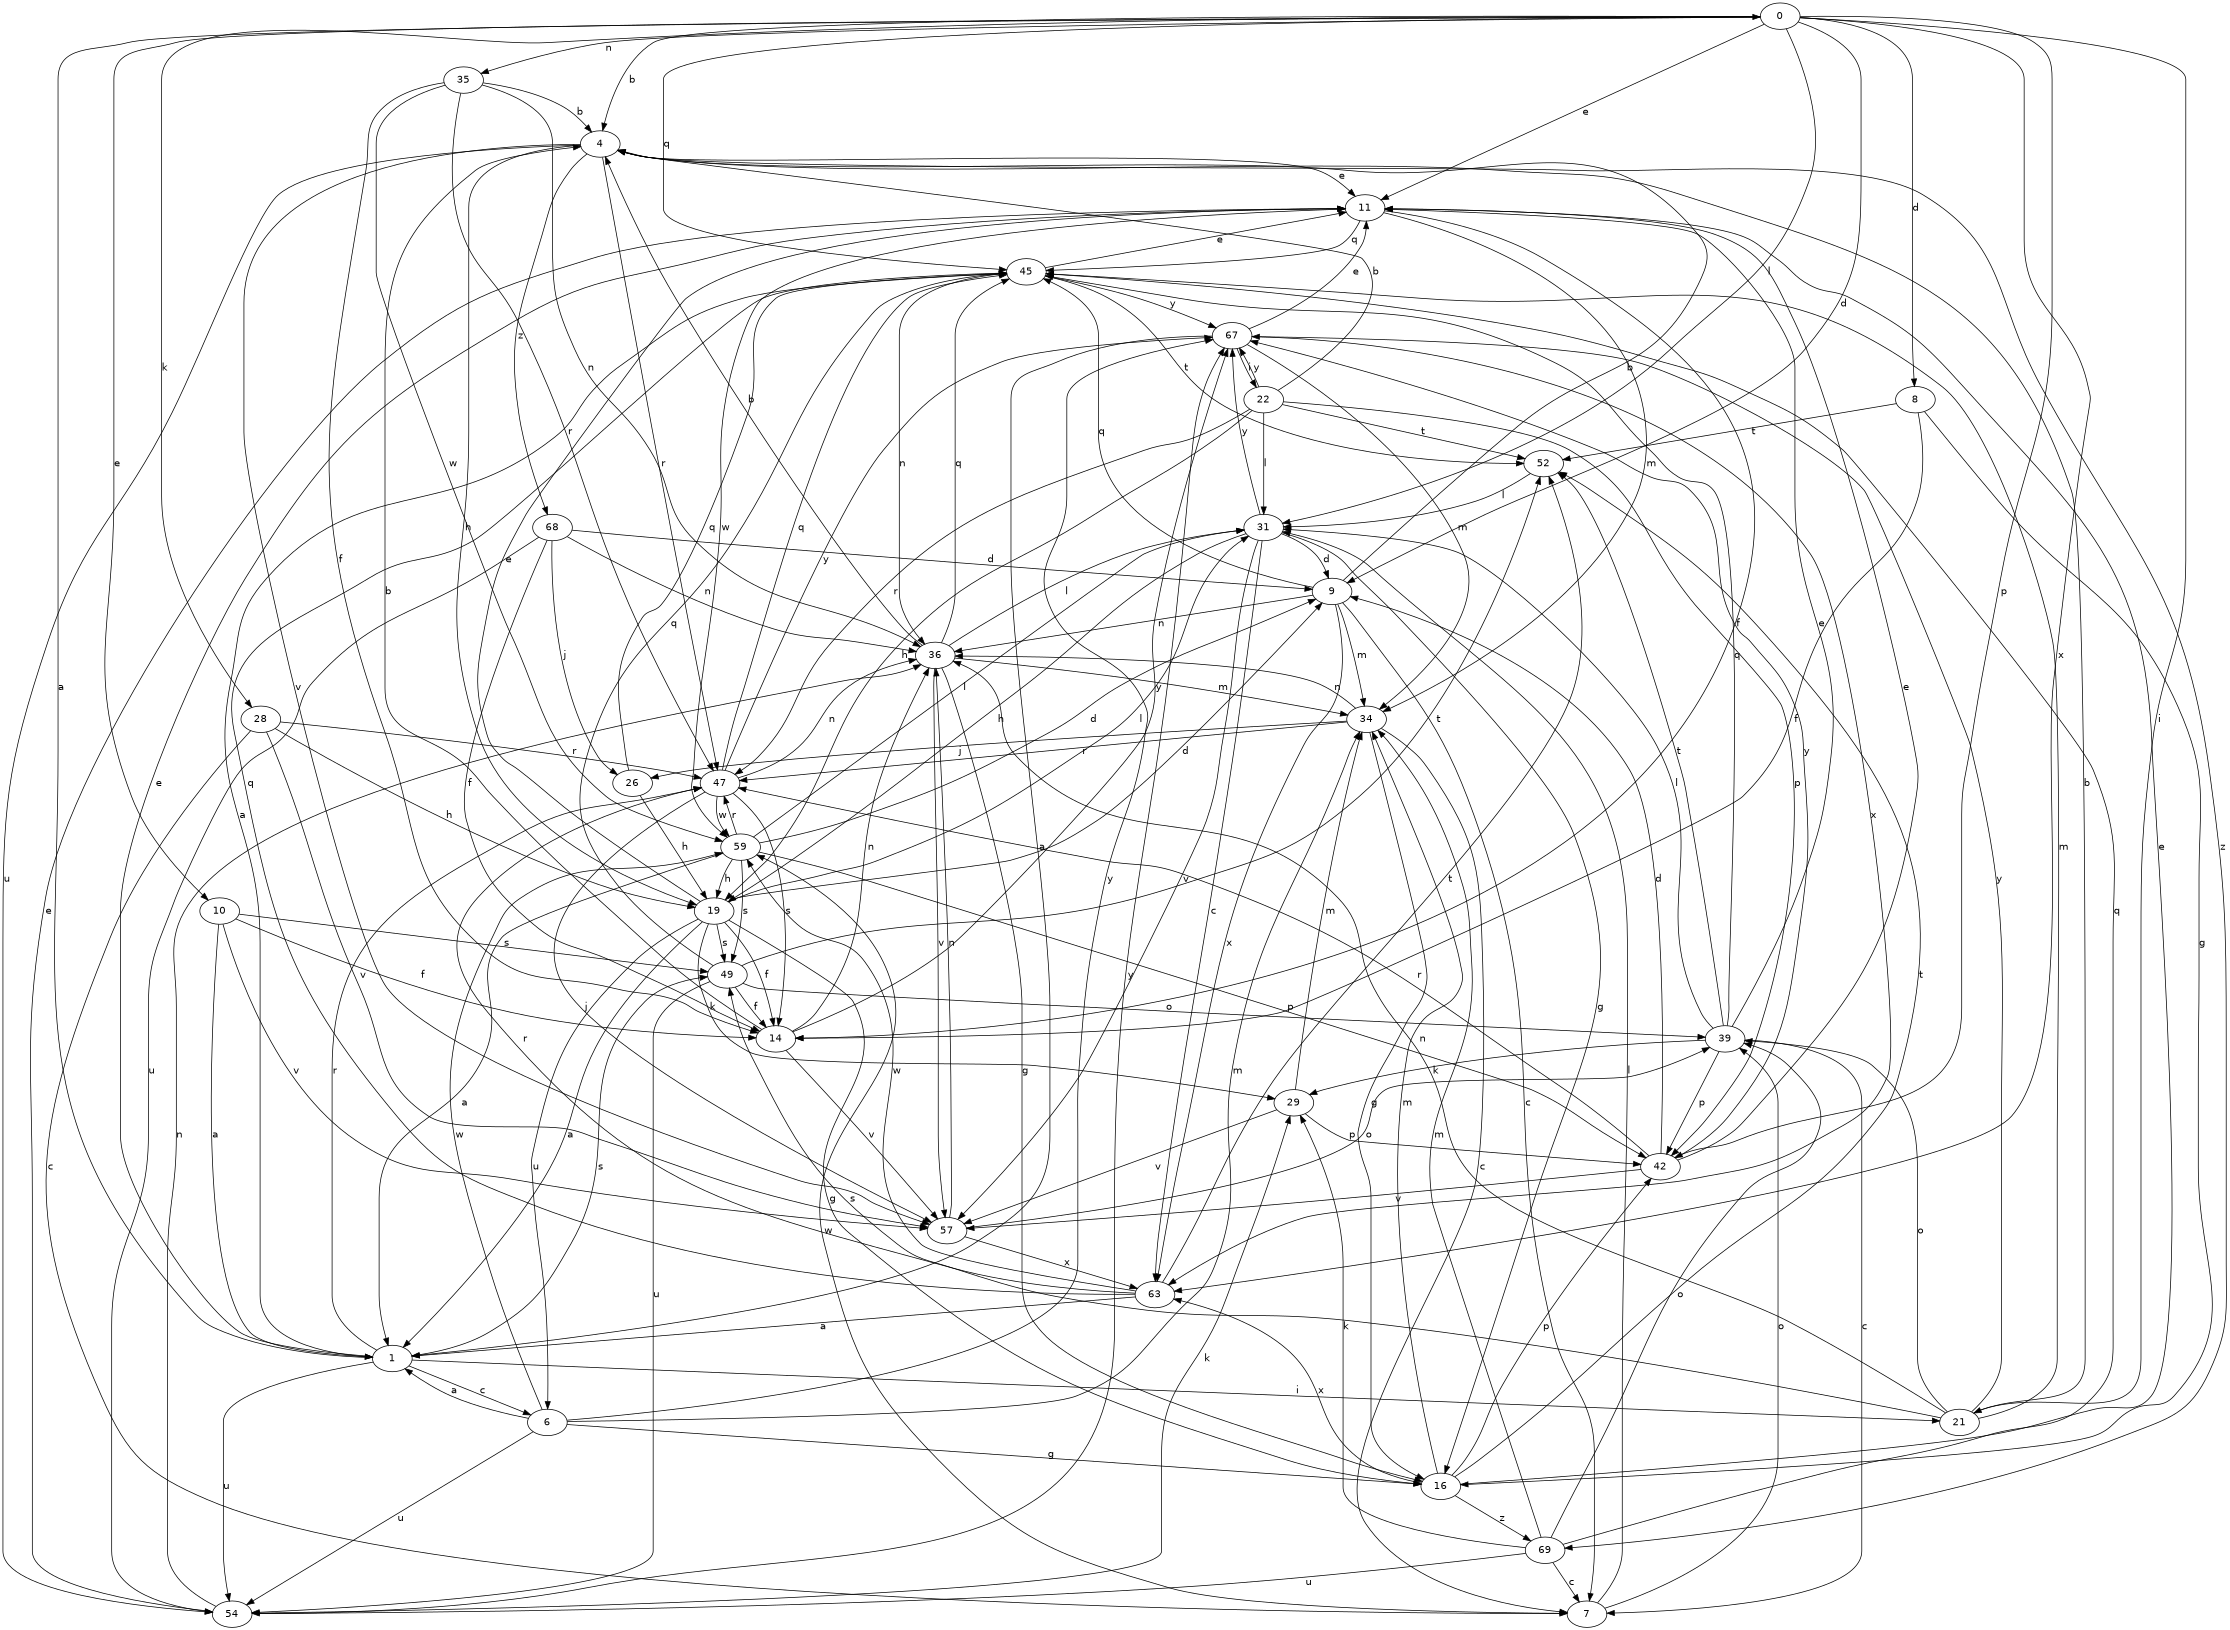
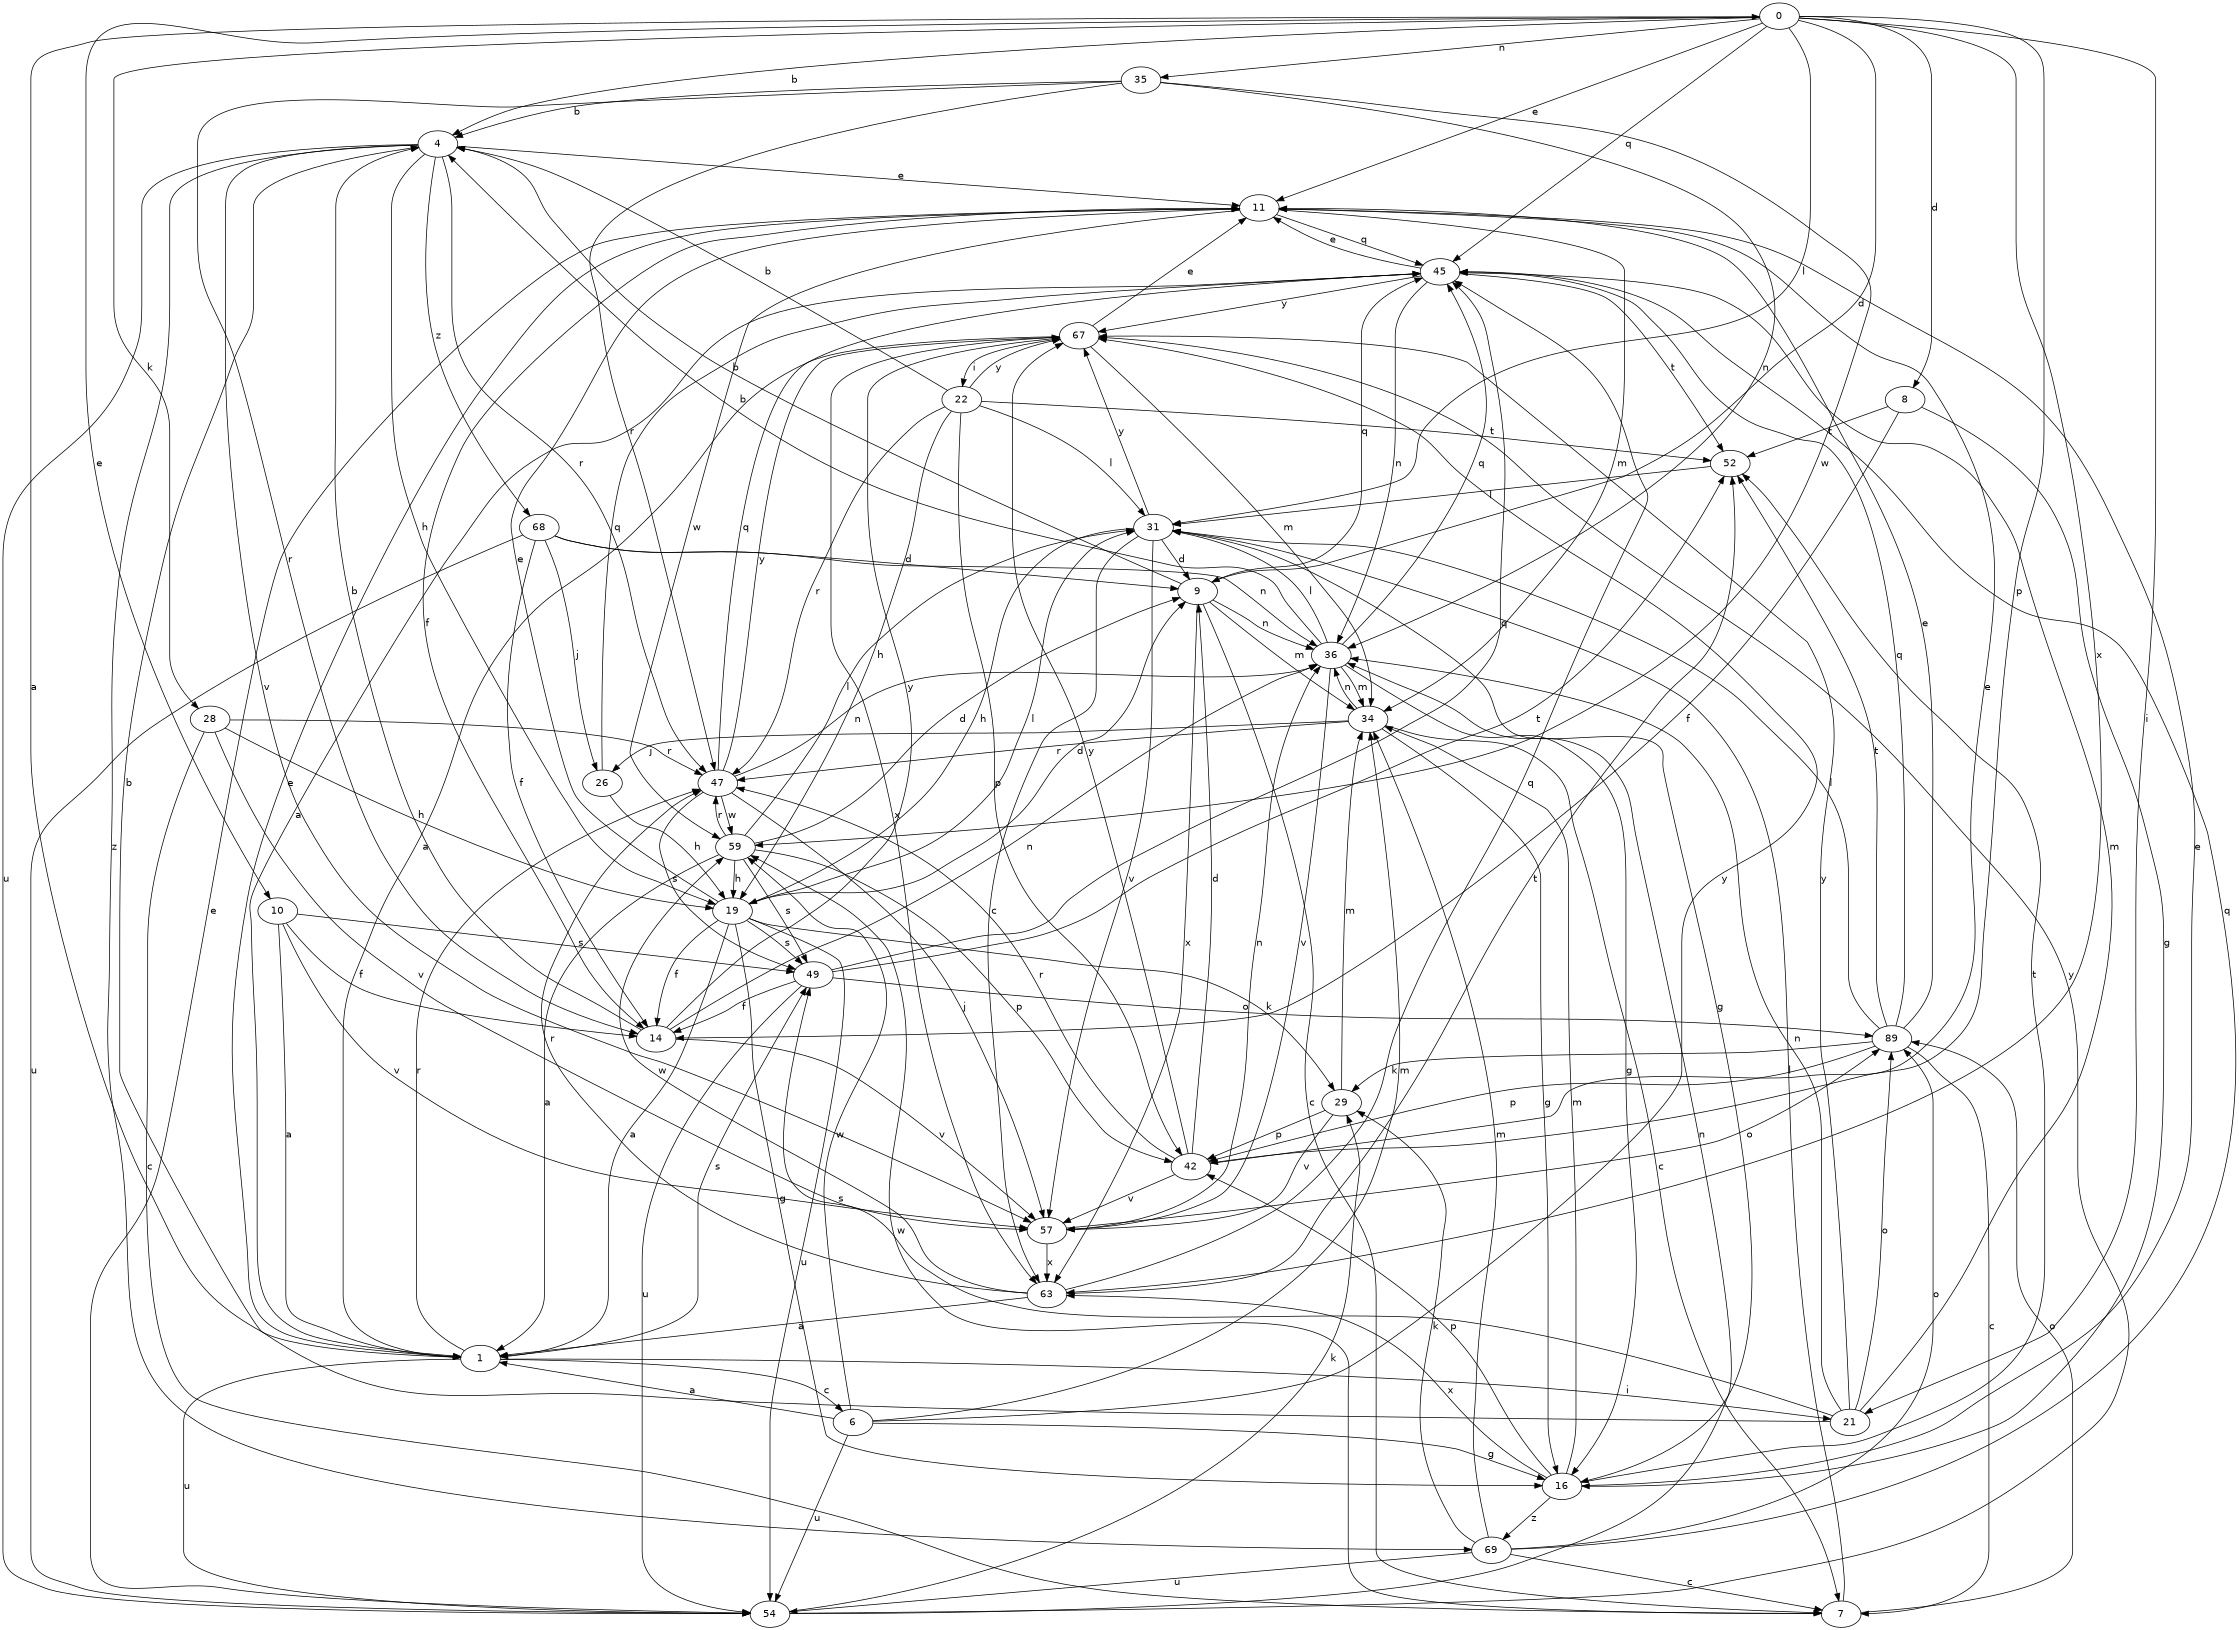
edge "35" -> "14": label "f" -> "r"
edge "47" -> "14": now "47" -> "49"
node "39": label "39" -> "89"
edge "19" -> "6": now "19" -> "54"
